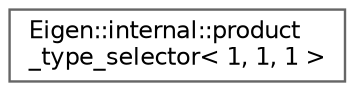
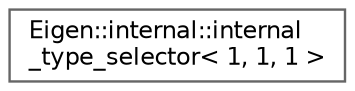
node "Eigen::internal::product _type_selector< 1, 1, 1 >": label "Eigen::internal::product _type_selector< 1, 1, 1 >" -> "Eigen::internal::internal _type_selector< 1, 1, 1 >"
